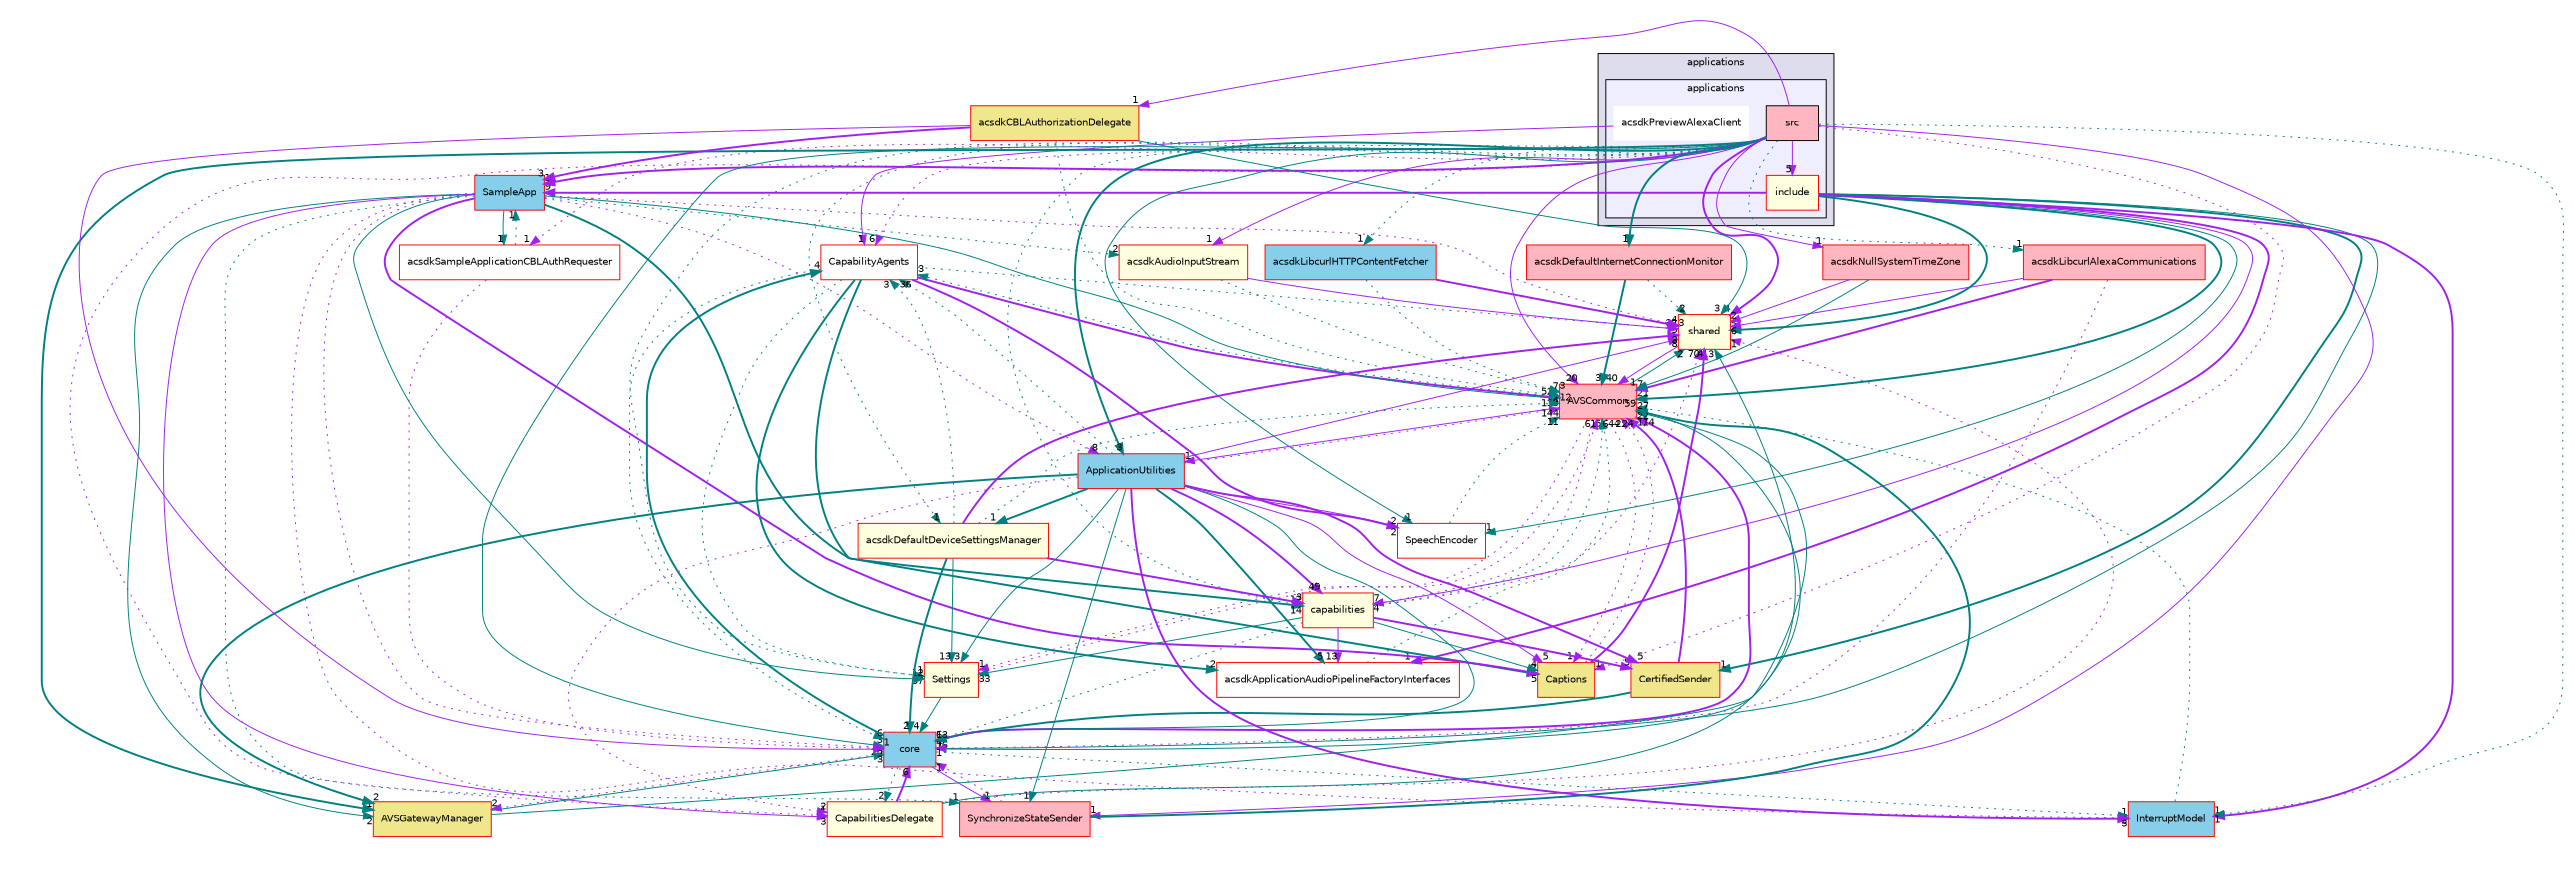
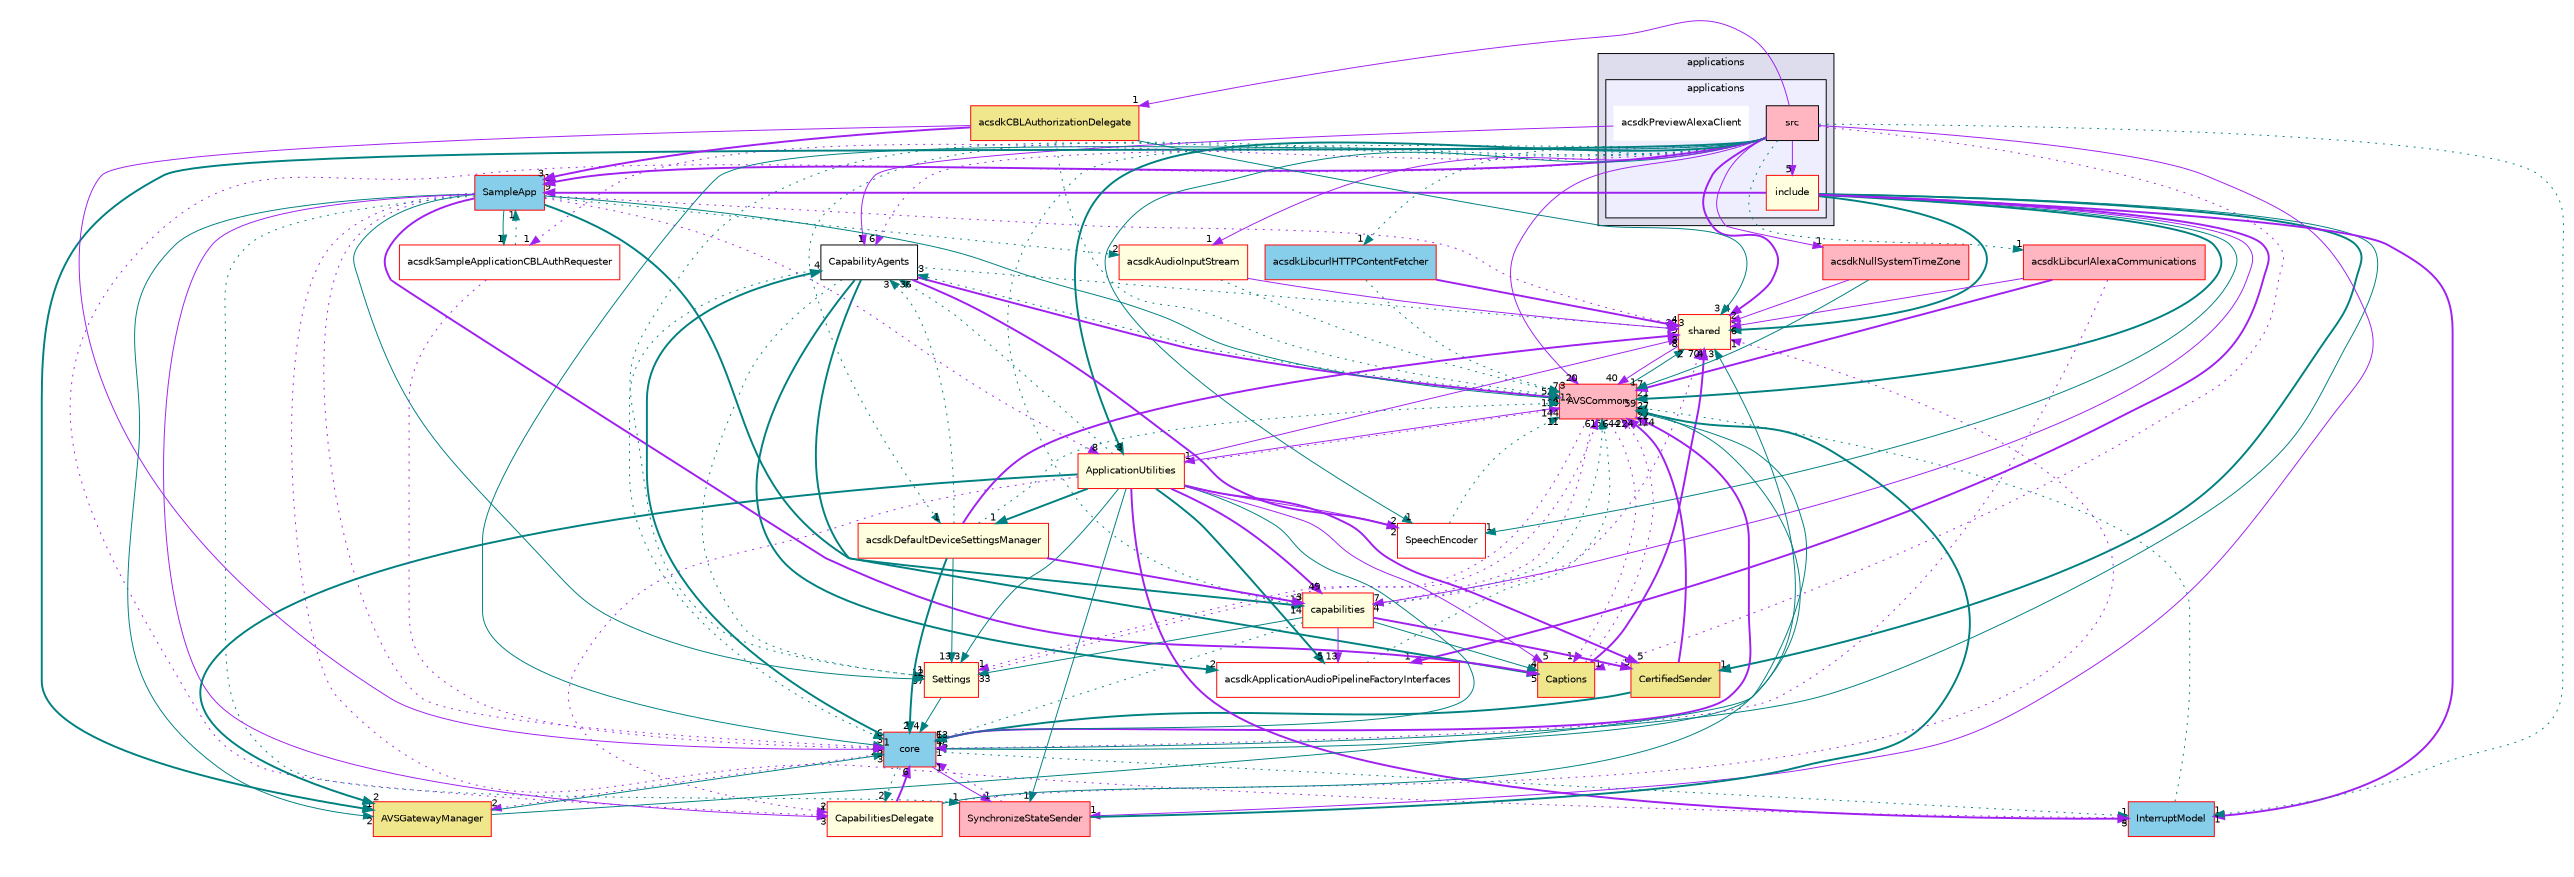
node "CapabilityAgents": color red -> black
node "acsdkDefaultInternetConnectionMonitor": removed
node "ApplicationUtilities": fillcolor skyblue -> lightyellow
